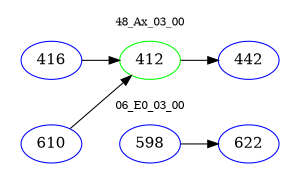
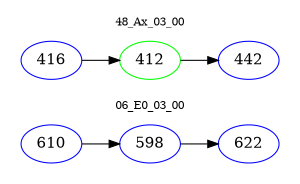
edge "610" -> "412": now "610" -> "598"
